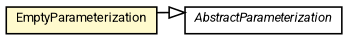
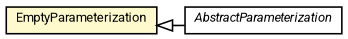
edge "EmptyParameterization" -> "AbstractParameterization": reversed
